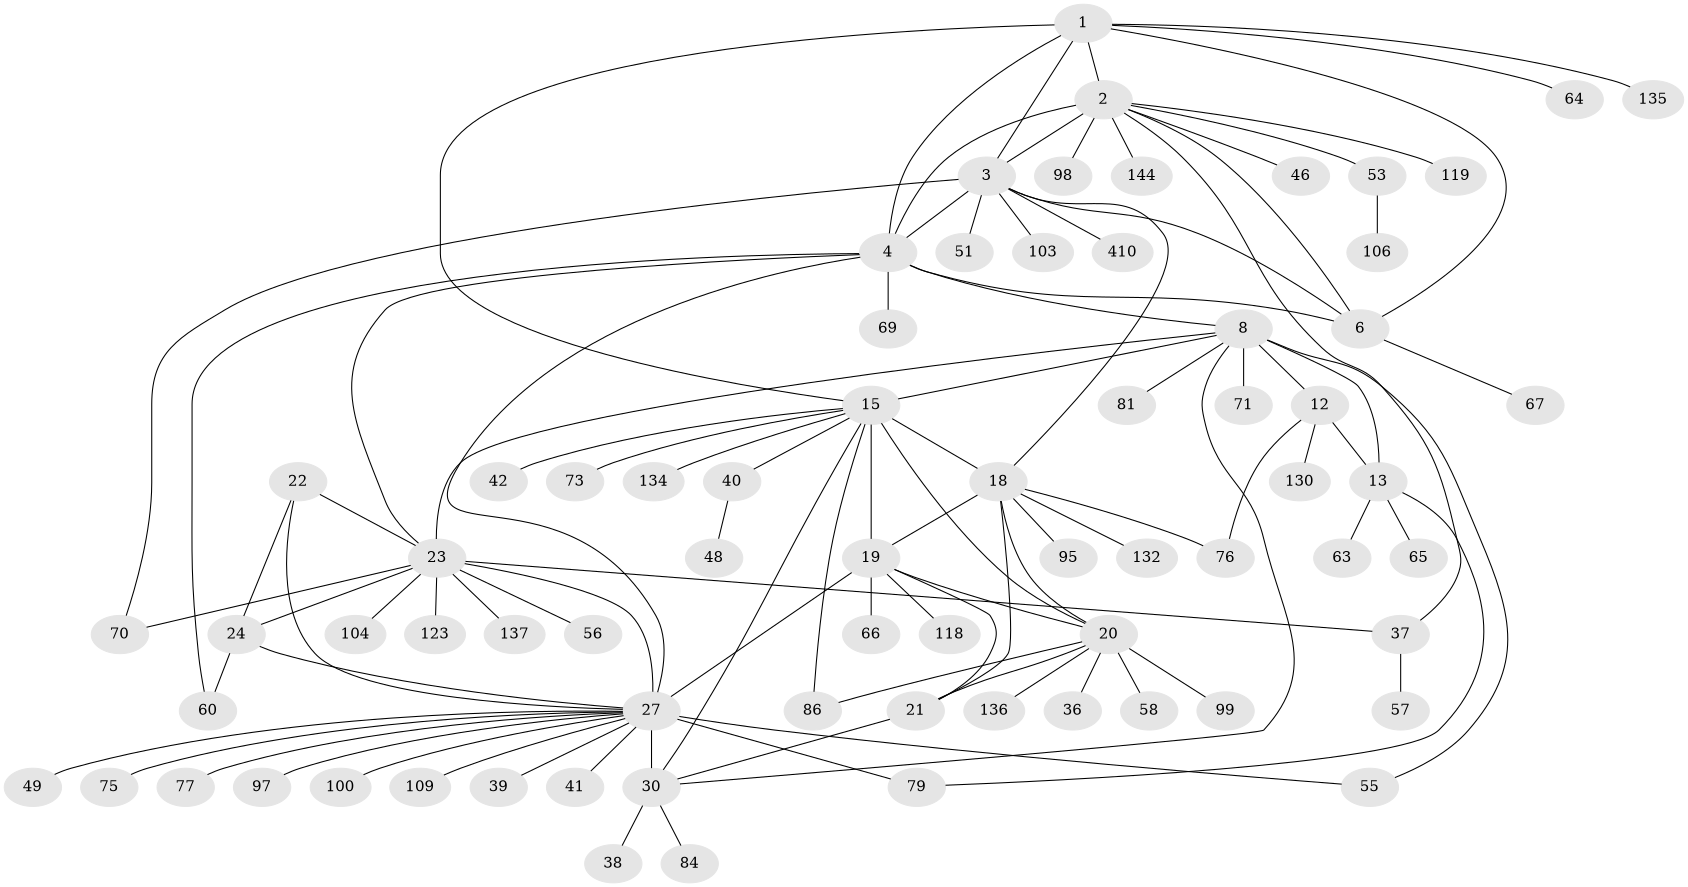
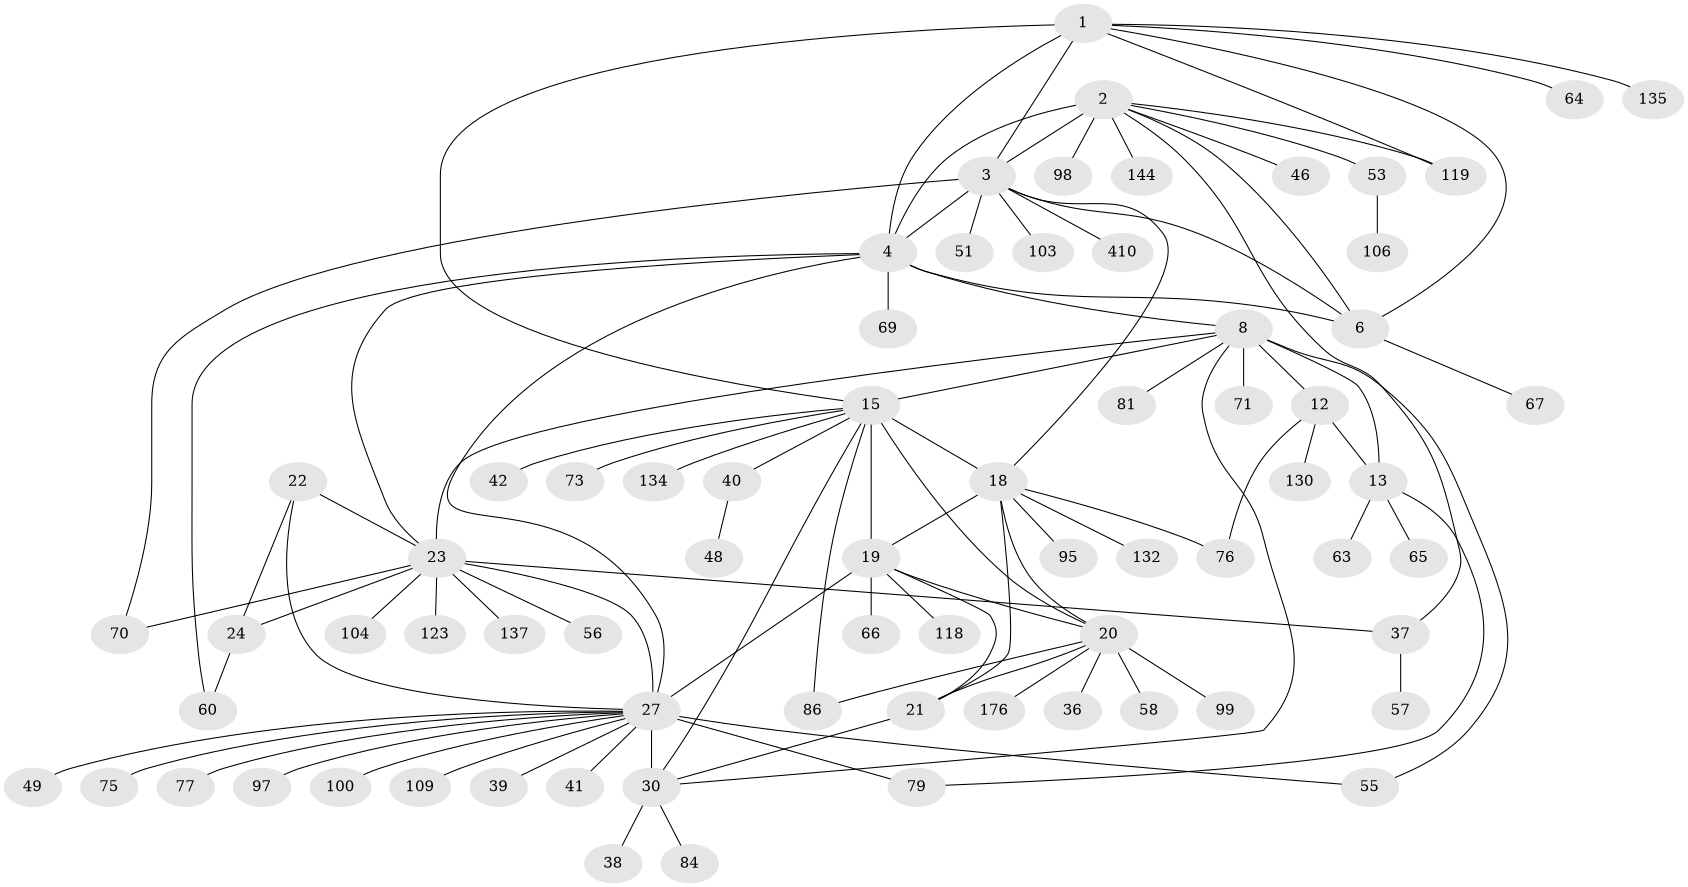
edge "1" -- "2": now "1" -- "119"
edge "24" -- "27": removed
node "136": label "136" -> "176"
